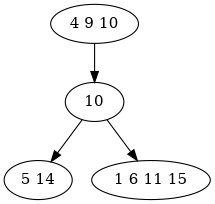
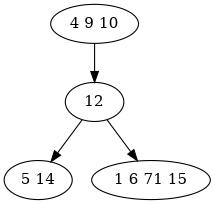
node "10": label "10" -> "12"
node "1 6 11 15": label "1 6 11 15" -> "1 6 71 15"
